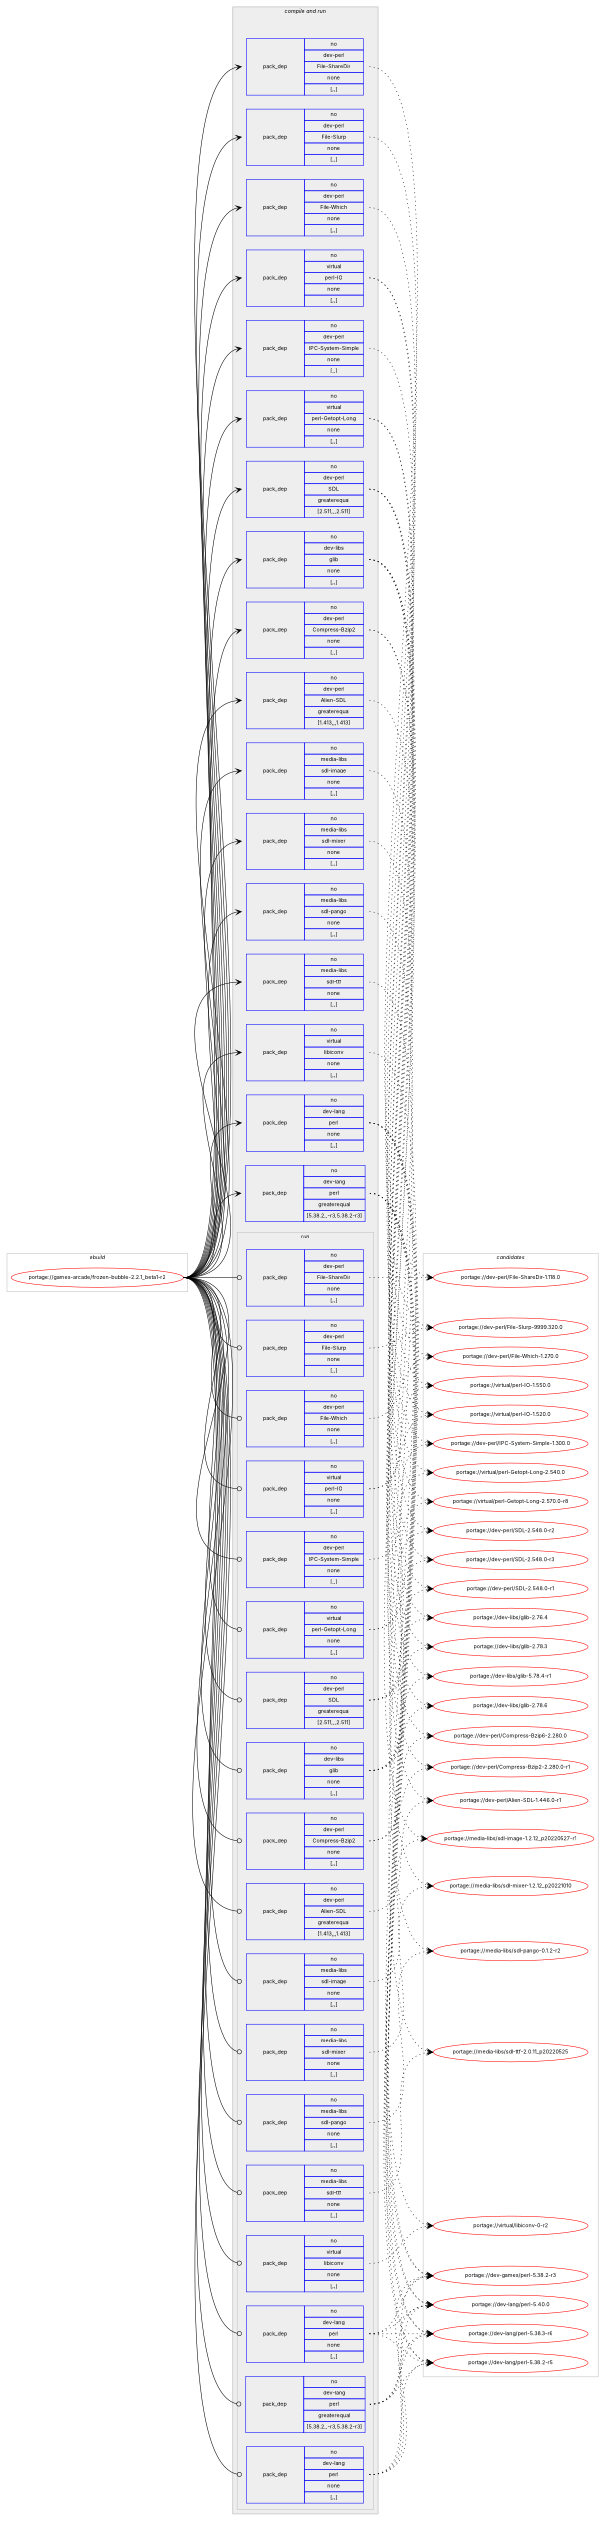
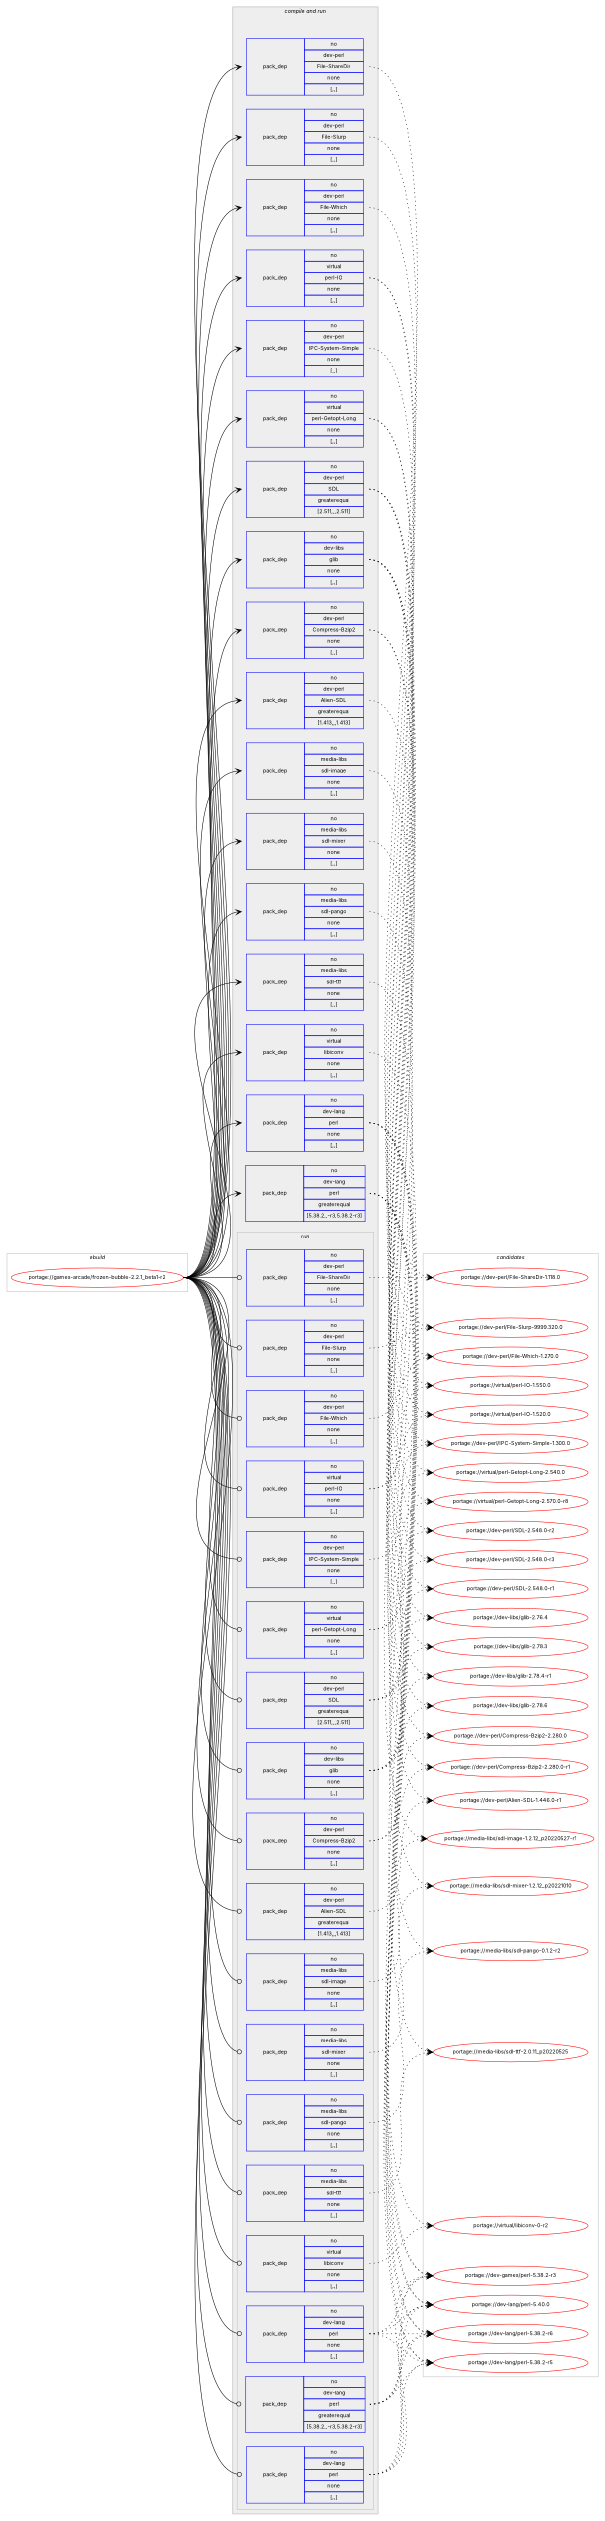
node "portage://dev-libs/glib-5.78.4-r1": label "portage://dev-libs/glib-5.78.4-r1" -> "portage://dev-libs/glib-2.78.4-r1"
node "portage://dev-perl/Compress-Bzip6-2.280.0": label "portage://dev-perl/Compress-Bzip6-2.280.0" -> "portage://dev-perl/Compress-Bzip2-2.280.0"
node "portage://dev-lang/perl-5.38.3-r6": label "portage://dev-lang/perl-5.38.3-r6" -> "portage://dev-lang/perl-5.38.2-r6"
